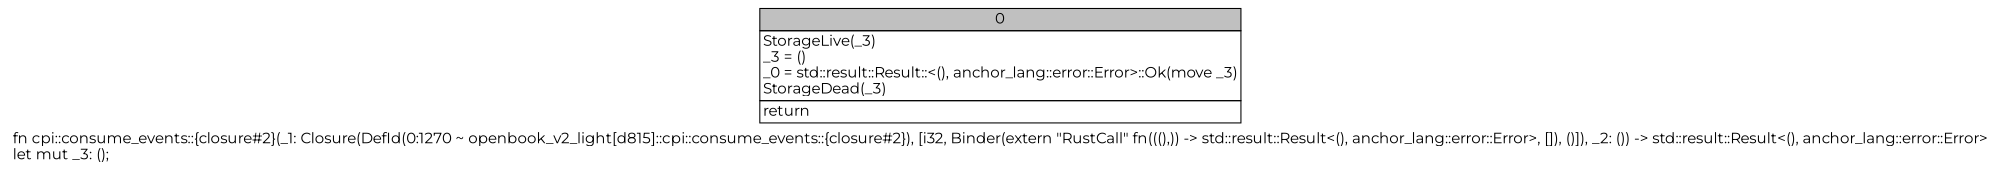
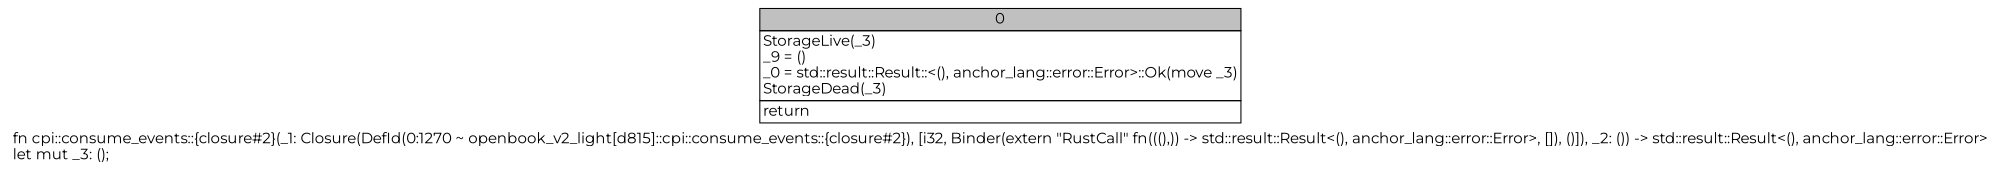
node "0": text "_3 = ()" -> "_9 = ()"
